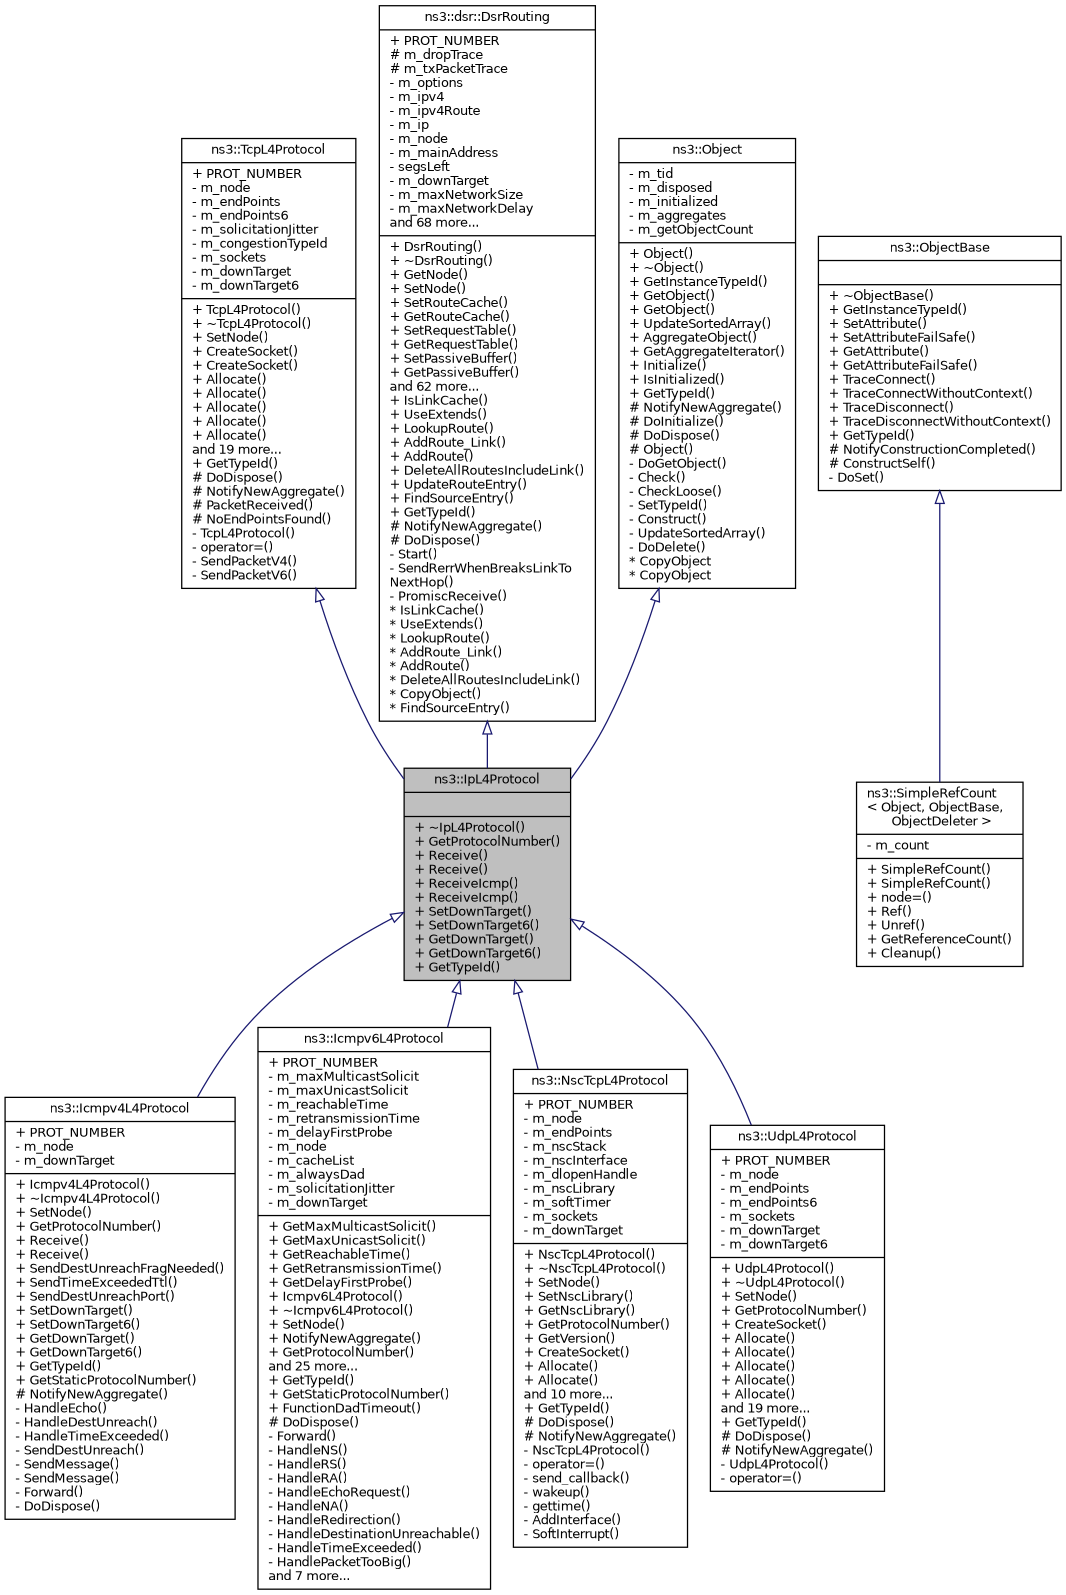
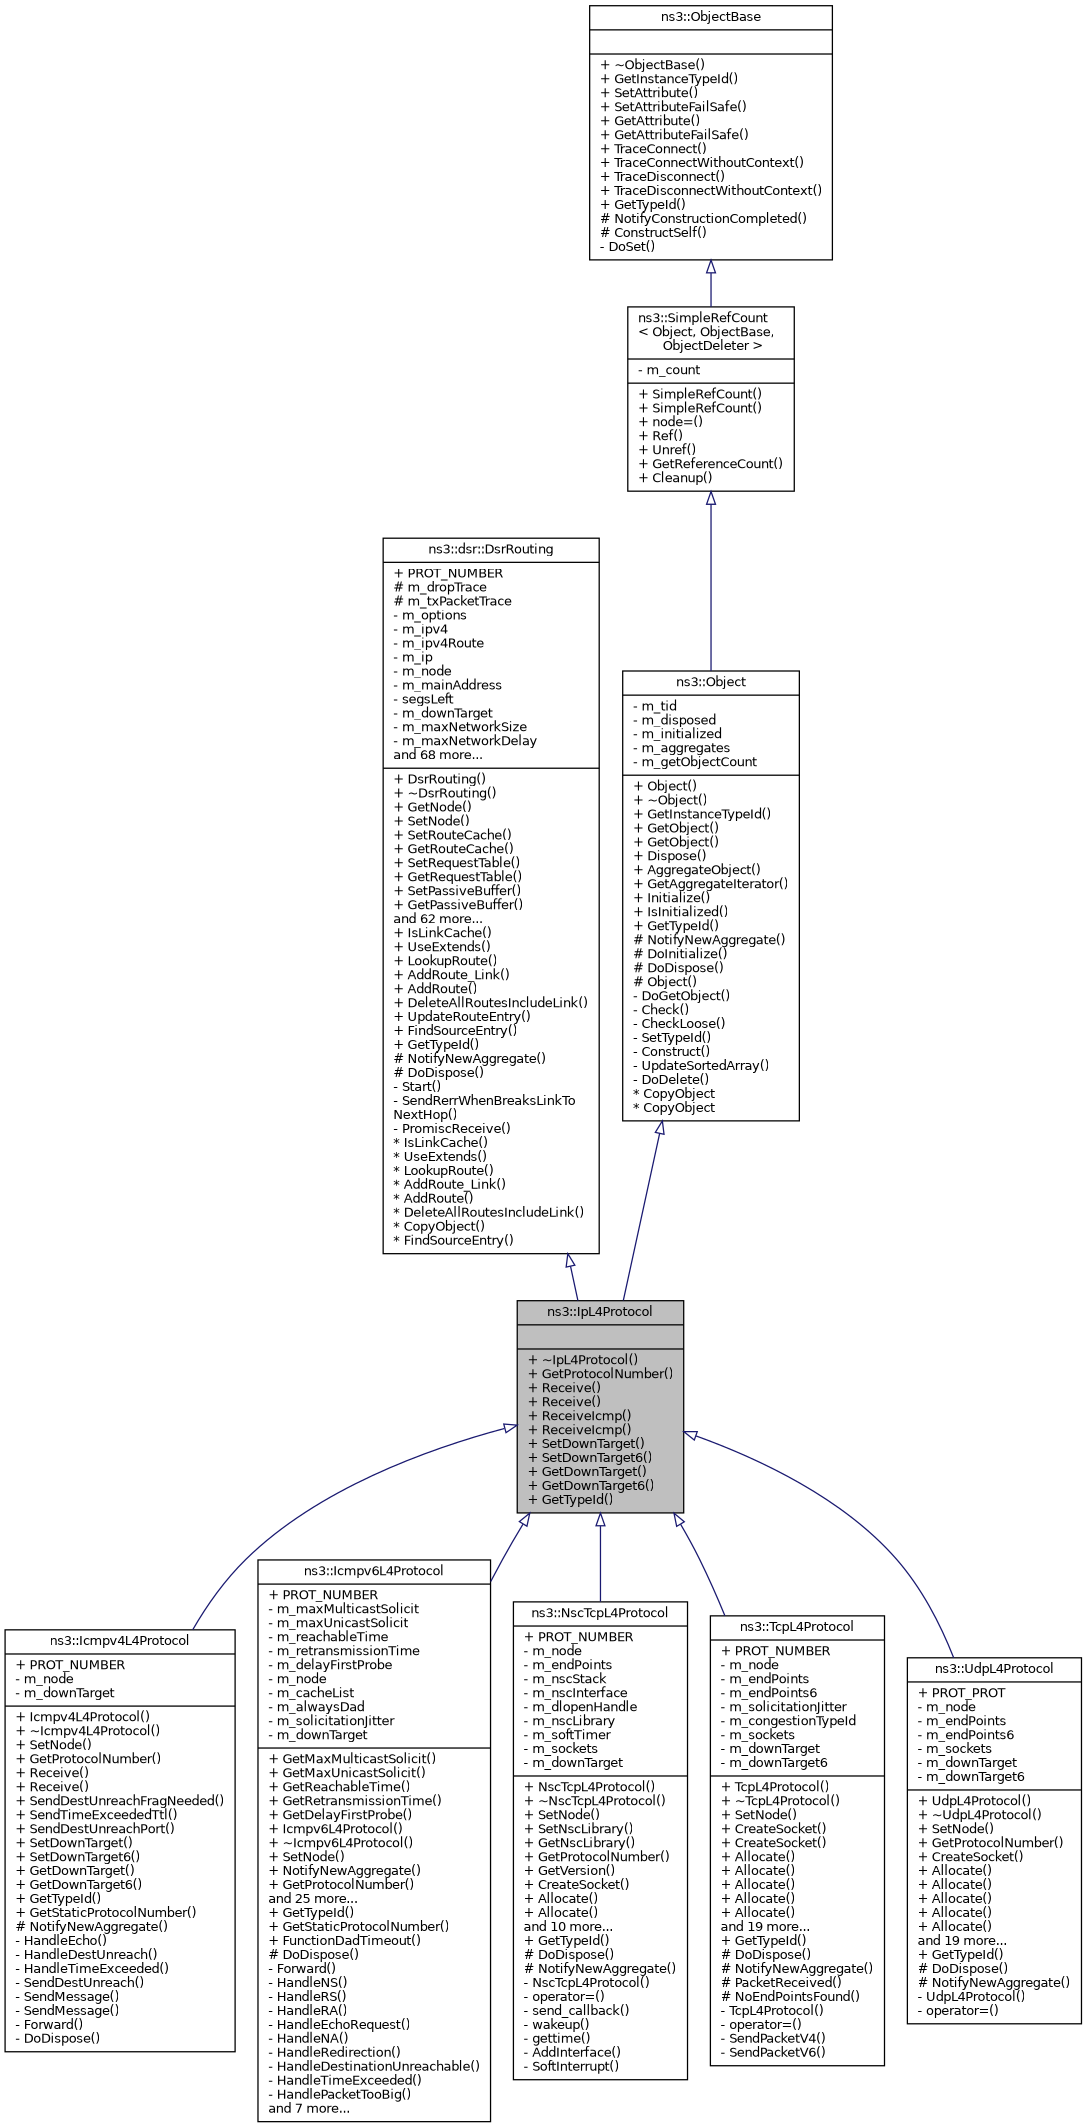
node "ns3::Object": text "+ UpdateSortedArray()" -> "+ Dispose()"
edge "ns3::Object" -> "ns3::SimpleRefCount": added
edge "ns3::IpL4Protocol" -> "ns3::TcpL4Protocol": reversed
node "ns3::UdpL4Protocol": text "+ PROT_NUMBER" -> "+ PROT_PROT"
